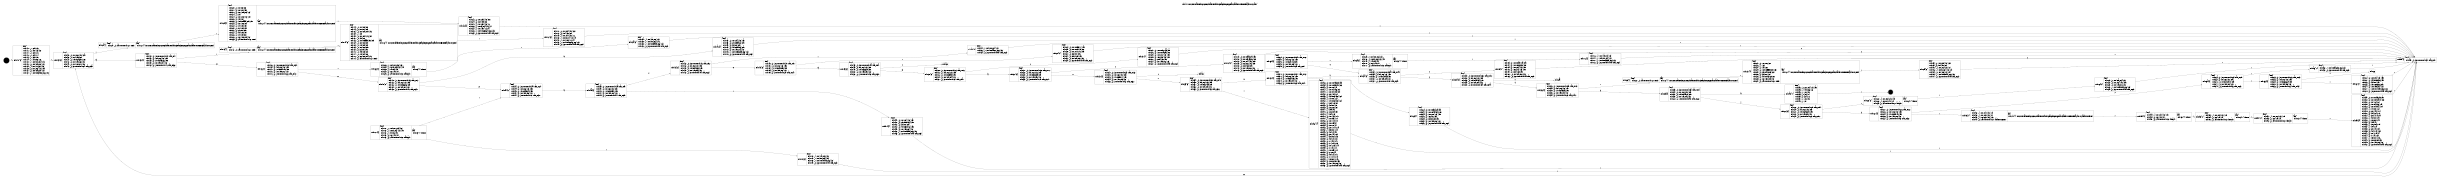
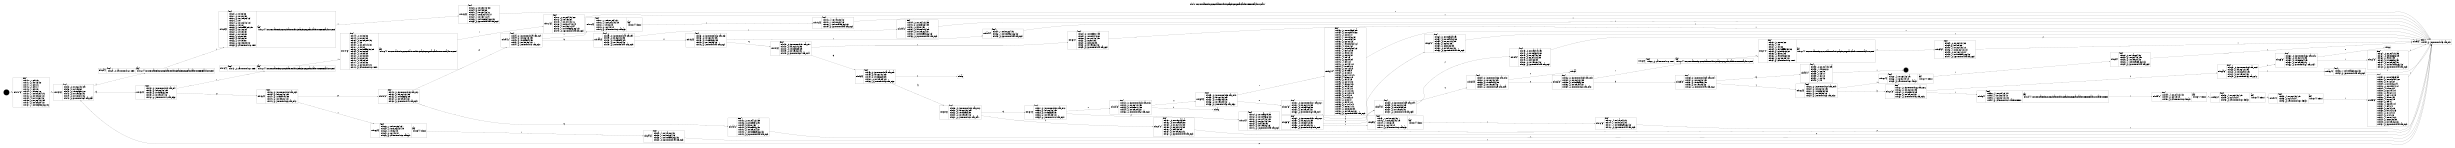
edge "0x4017c1 [23]" -> "0x401494 [22]": reversed
